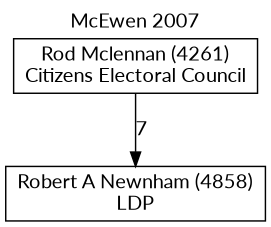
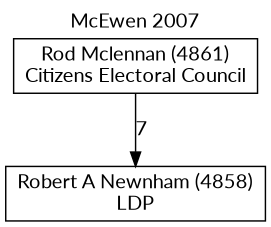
node "Rod Mclennan (4261) Citizens Electoral Council": label "Rod Mclennan (4261) Citizens Electoral Council" -> "Rod Mclennan (4861) Citizens Electoral Council"
